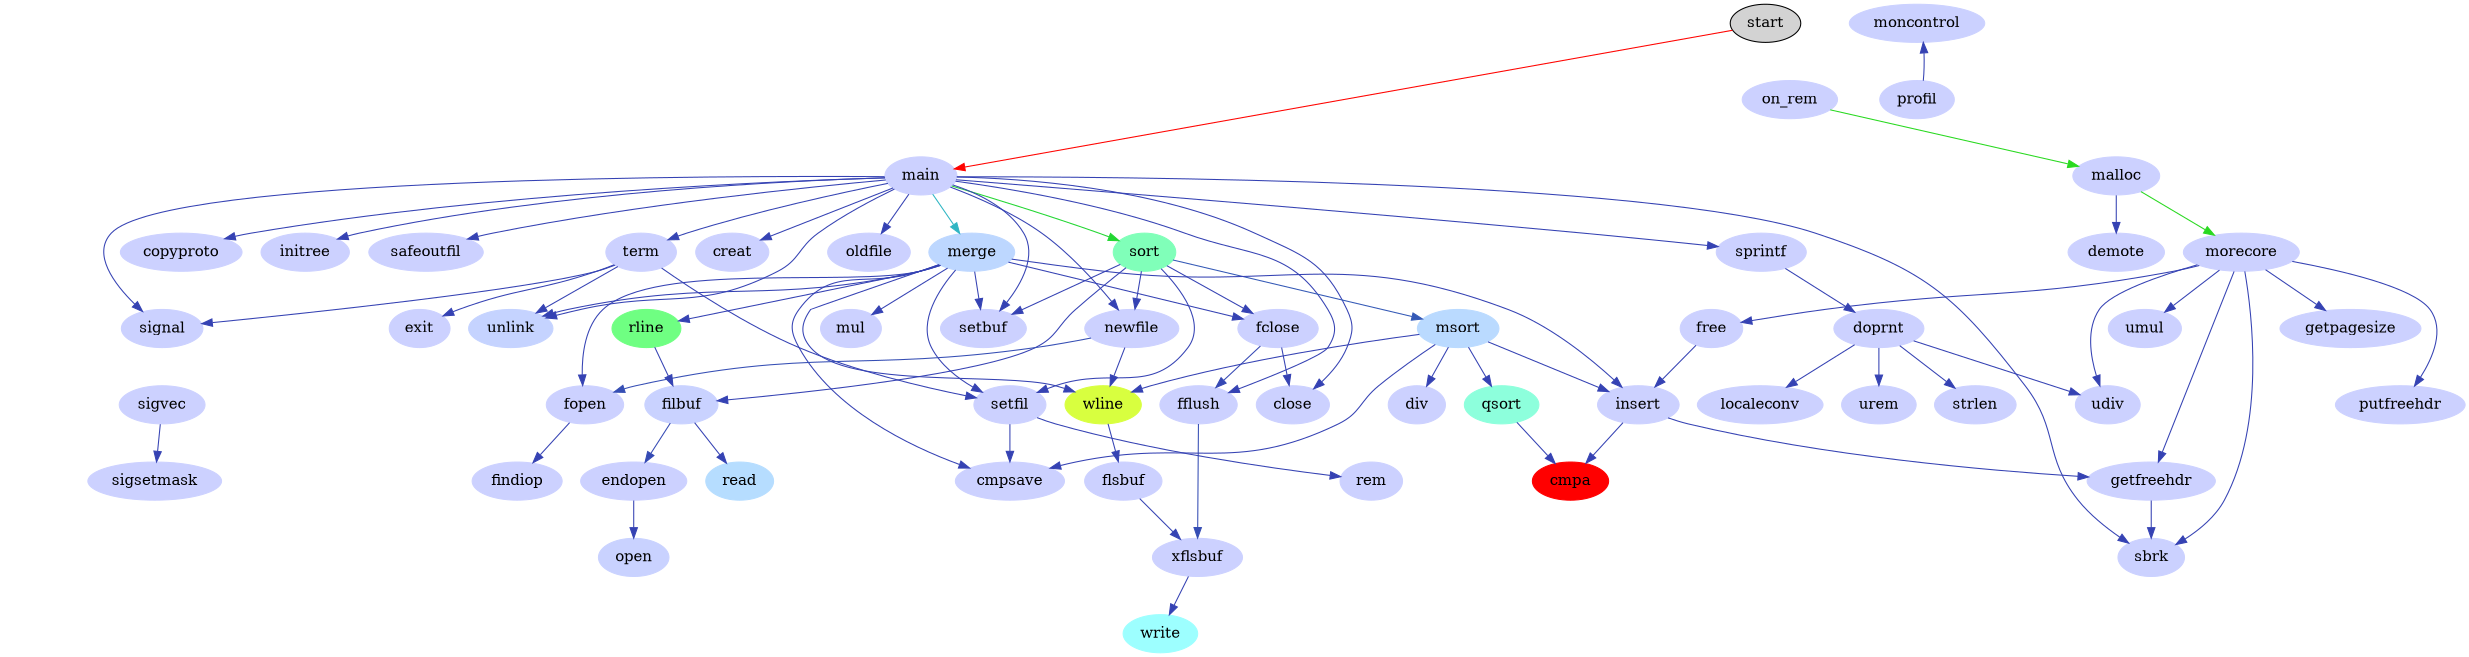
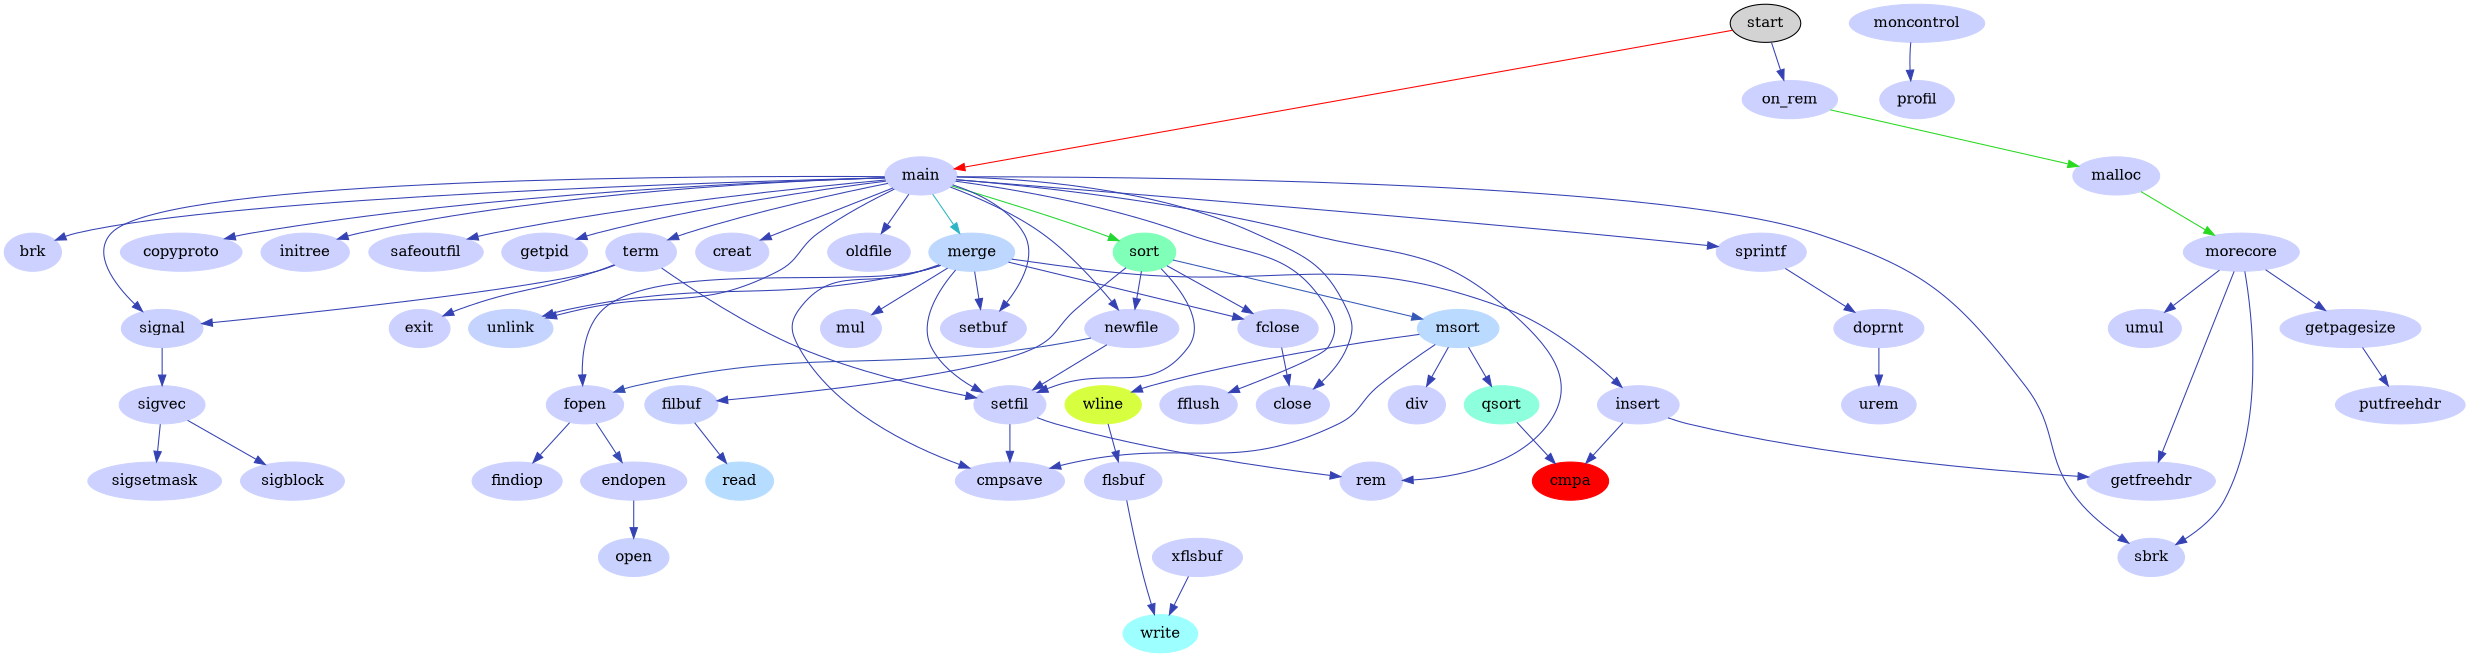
edge "start" -> "on_rem": added
edge "profil" -> "moncontrol": reversed
edge "main" -> "rem": added
node "brk": added
node "getpid": added
node "demote": removed
edge "term" -> "unlink": removed
edge "sort" -> "setbuf": removed
edge "morecore" -> "putfreehdr": now "getpagesize" -> "putfreehdr"
node "rline": removed
node "free": removed
edge "merge" -> "wline": removed
edge "fclose" -> "fflush": removed
edge "signal" -> "sigvec": added
edge "newfile" -> "wline": now "newfile" -> "setfil"
edge "msort" -> "insert": removed
node "localeconv": removed
node "strlen": removed
node "udiv": removed
edge "filbuf" -> "endopen": now "fopen" -> "endopen"
edge "fflush" -> "xflsbuf": removed
node "sigblock": added
edge "getfreehdr" -> "sbrk": removed
edge "flsbuf" -> "xflsbuf": now "flsbuf" -> "write"
